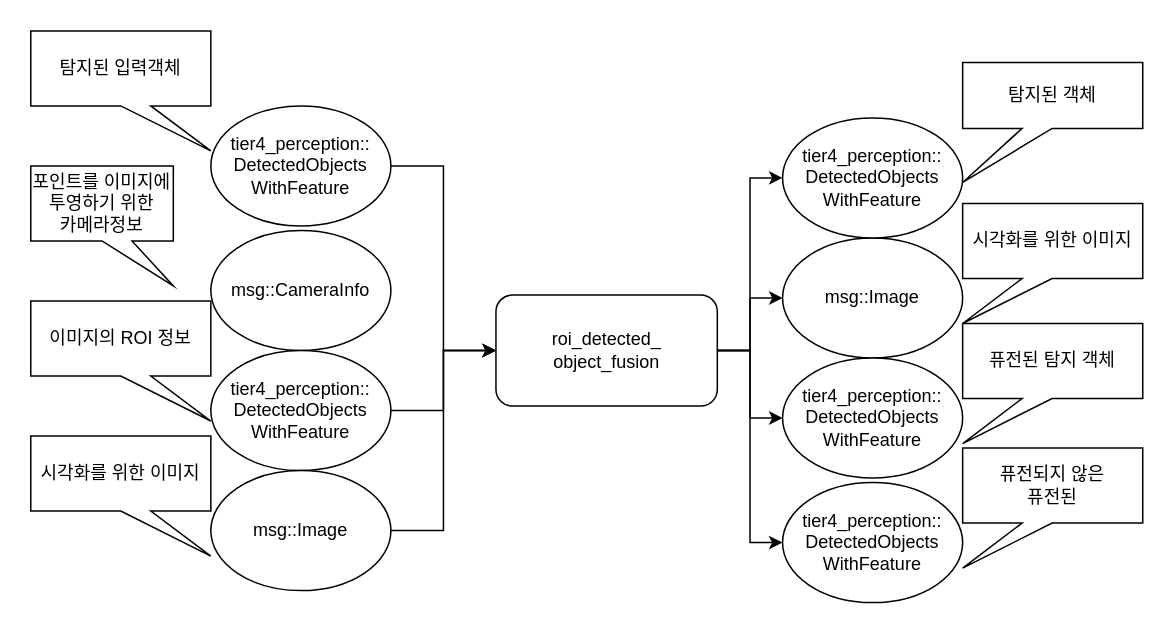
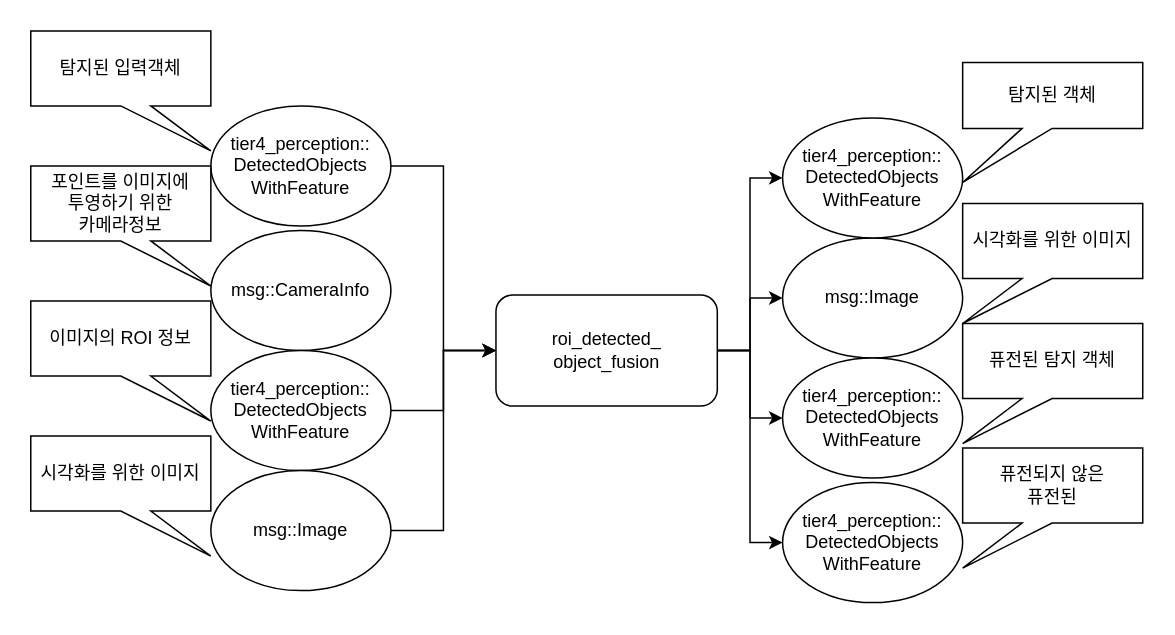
node "포인트를 이미지에 투영하기 위한 카메라정보": size 143x120 -> 180x120
